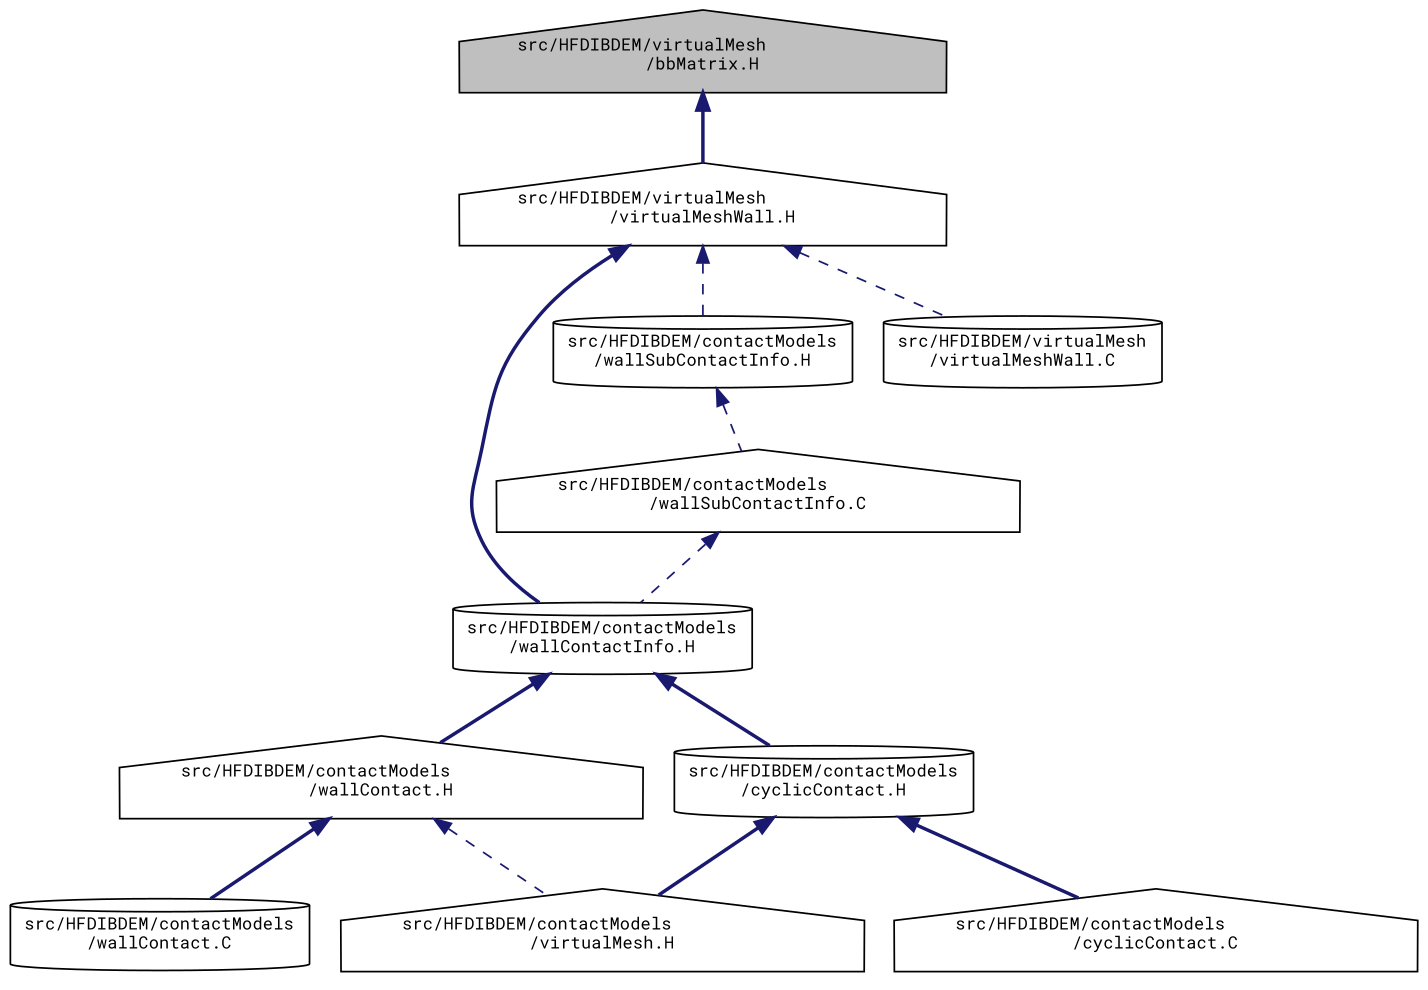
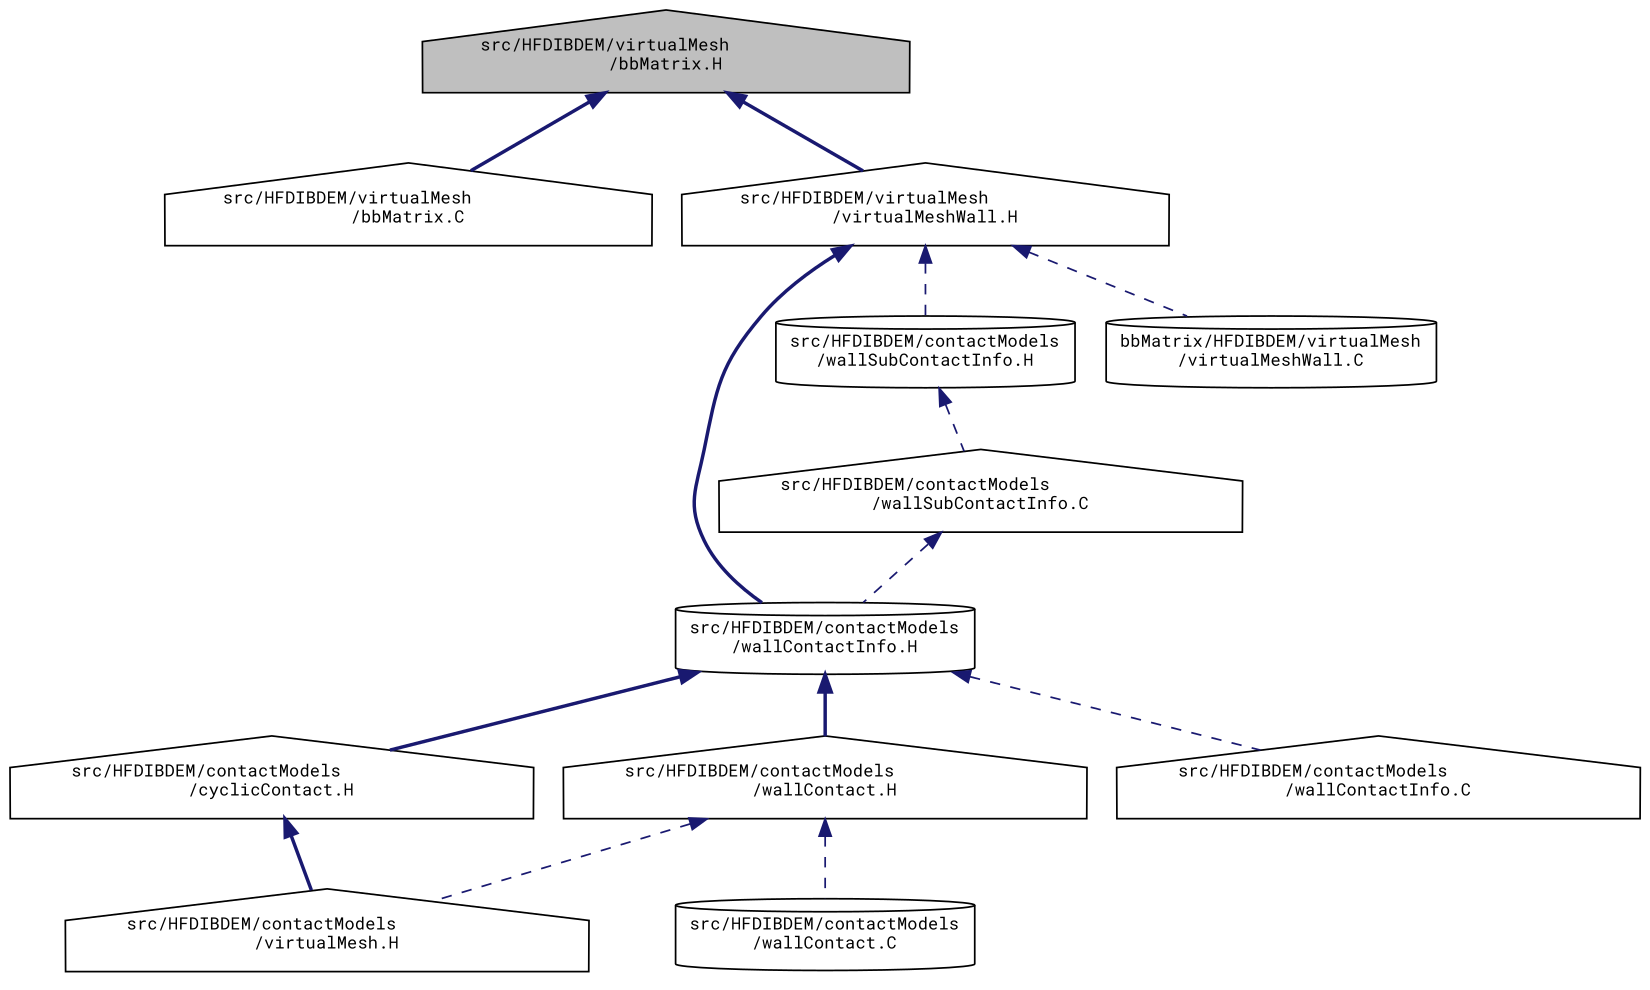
node "src/HFDIBDEM/virtualMesh /bbMatrix.C": added
node "src/HFDIBDEM/virtualMesh /virtualMeshWall.C": label "src/HFDIBDEM/virtualMesh /virtualMeshWall.C" -> "bbMatrix/HFDIBDEM/virtualMesh /virtualMeshWall.C"
node "src/HFDIBDEM/contactModels /cyclicContact.H": shape cylinder -> house
node "src/HFDIBDEM/contactModels /wallContactInfo.C": added
edge "src/HFDIBDEM/contactModels /wallContact.C" -> "src/HFDIBDEM/contactModels /wallContact.H": style bold -> dashed
node "src/HFDIBDEM/contactModels /cyclicContact.C": removed
